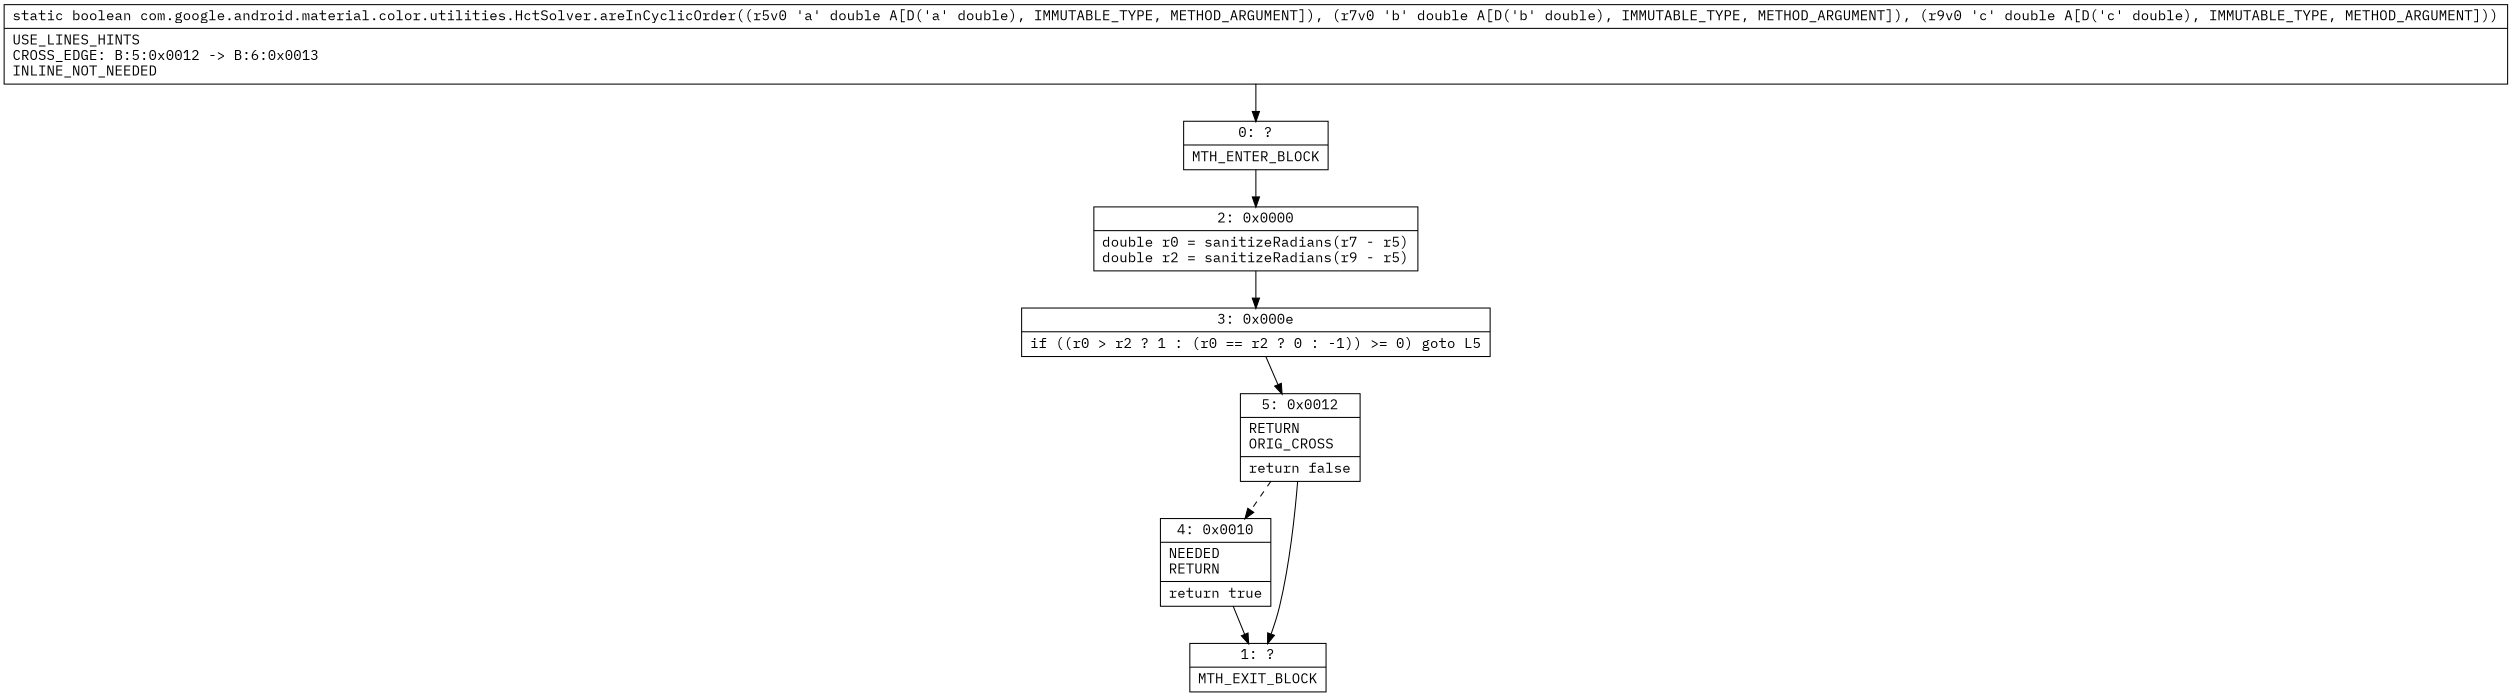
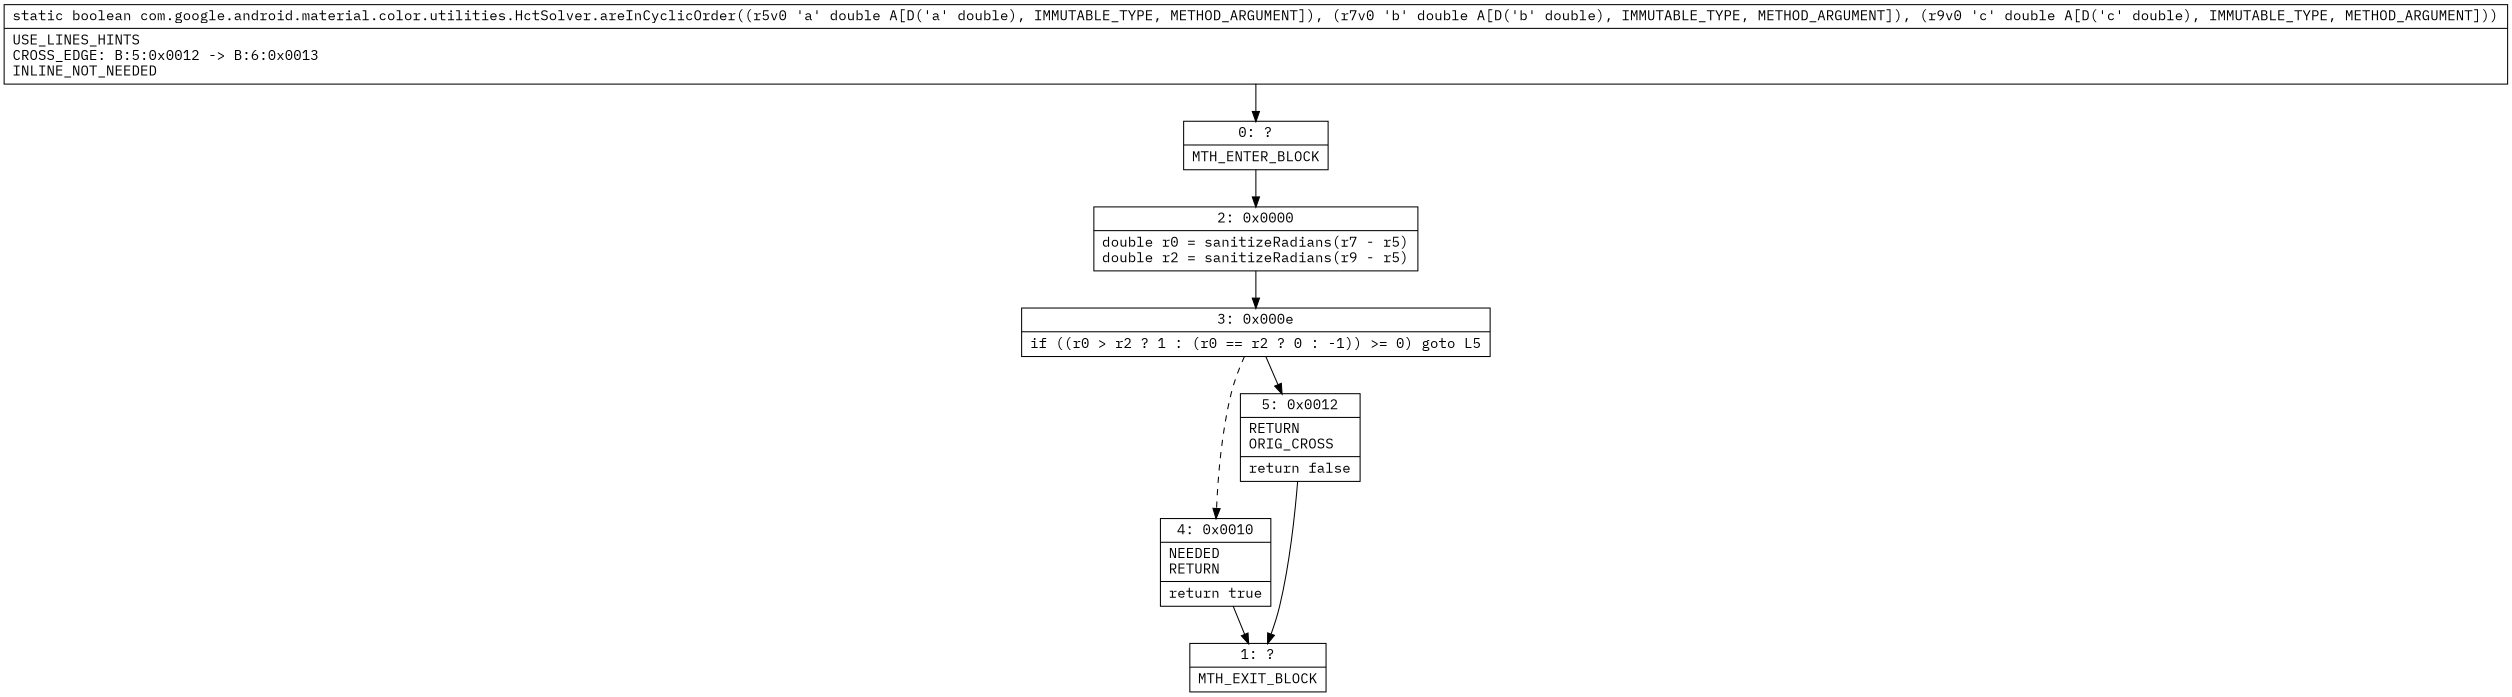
edge "5: 0x0012" -> "4: 0x0010": now "3: 0x000e" -> "4: 0x0010"
